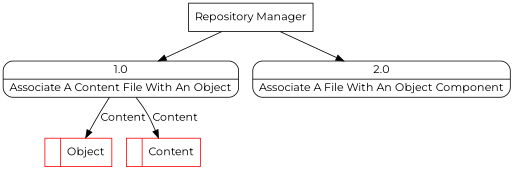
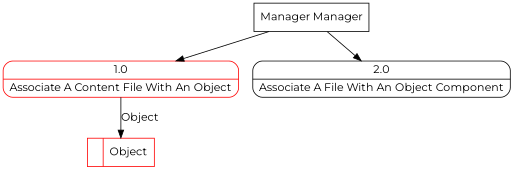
node "Repository Manager": label "Repository Manager" -> "Manager Manager"
node "1.0": color black -> red
edge "1.0" -> "Object": label "Content" -> "Object"
node "Content": removed
